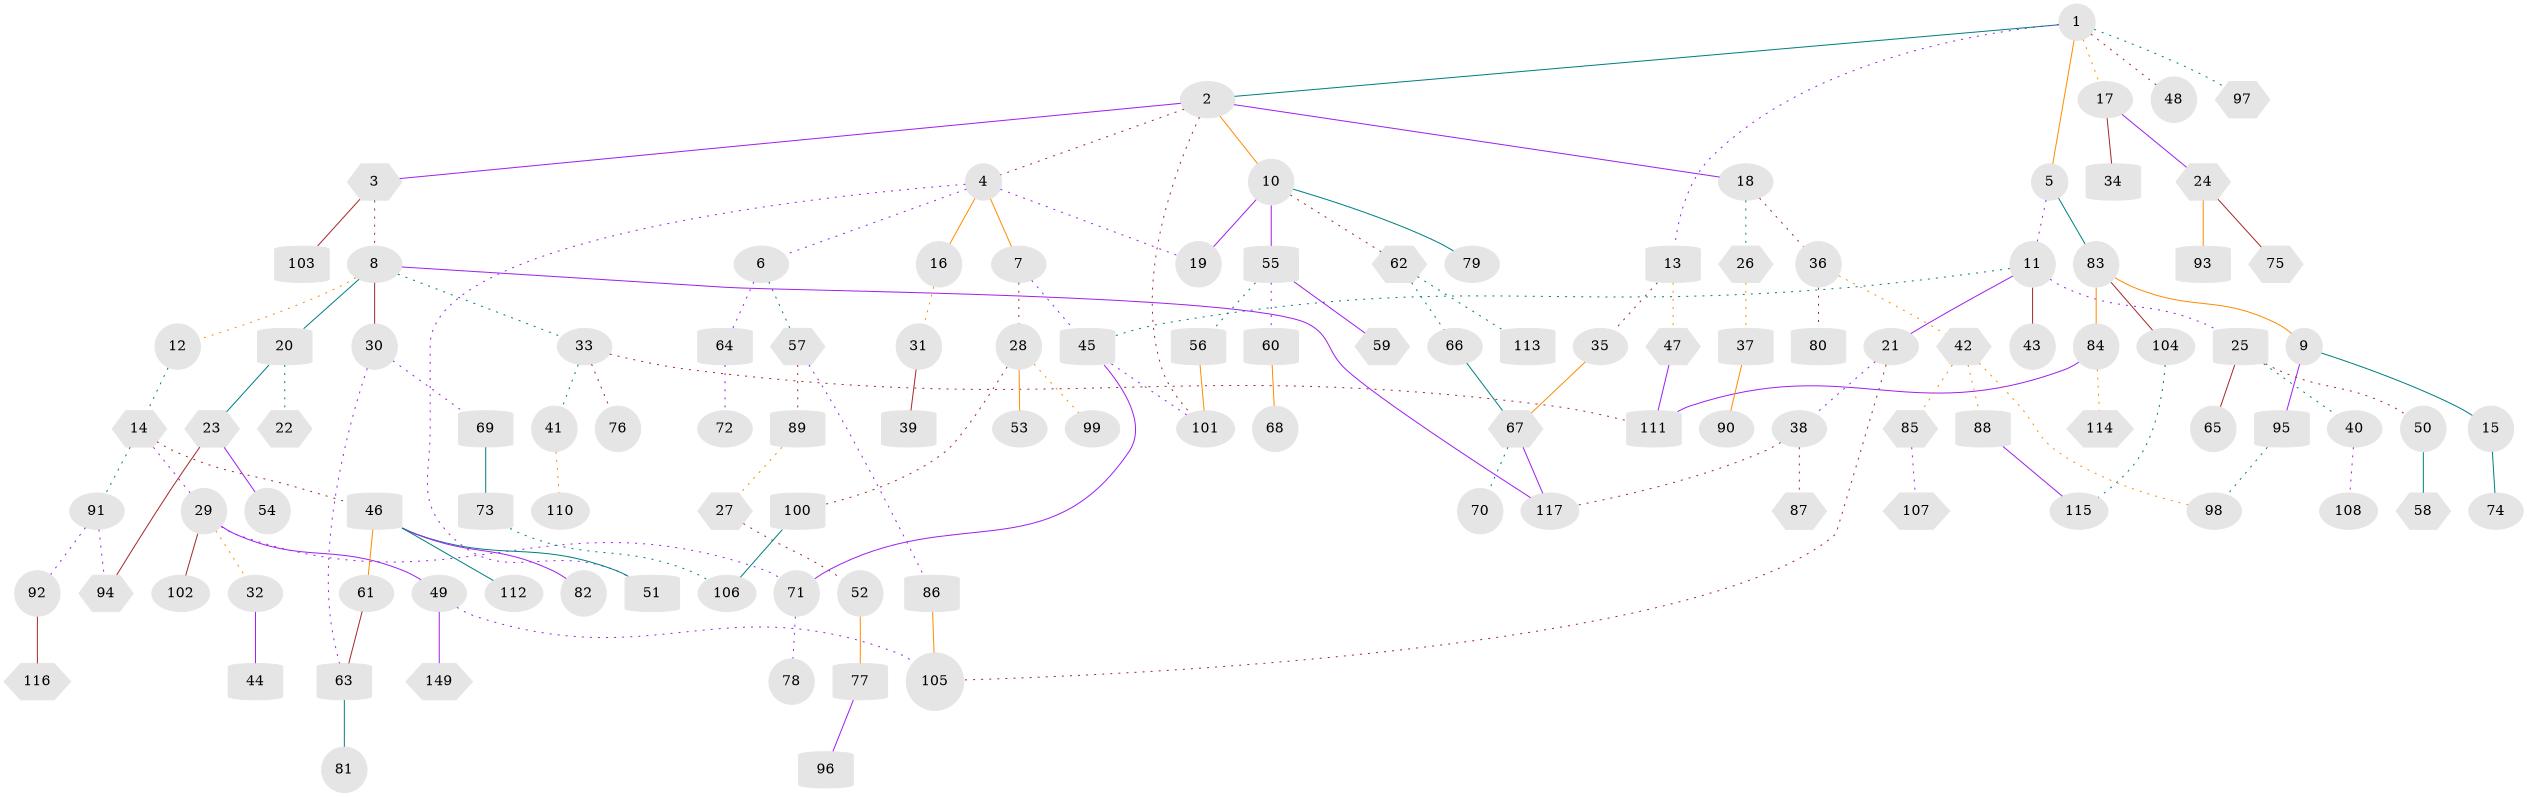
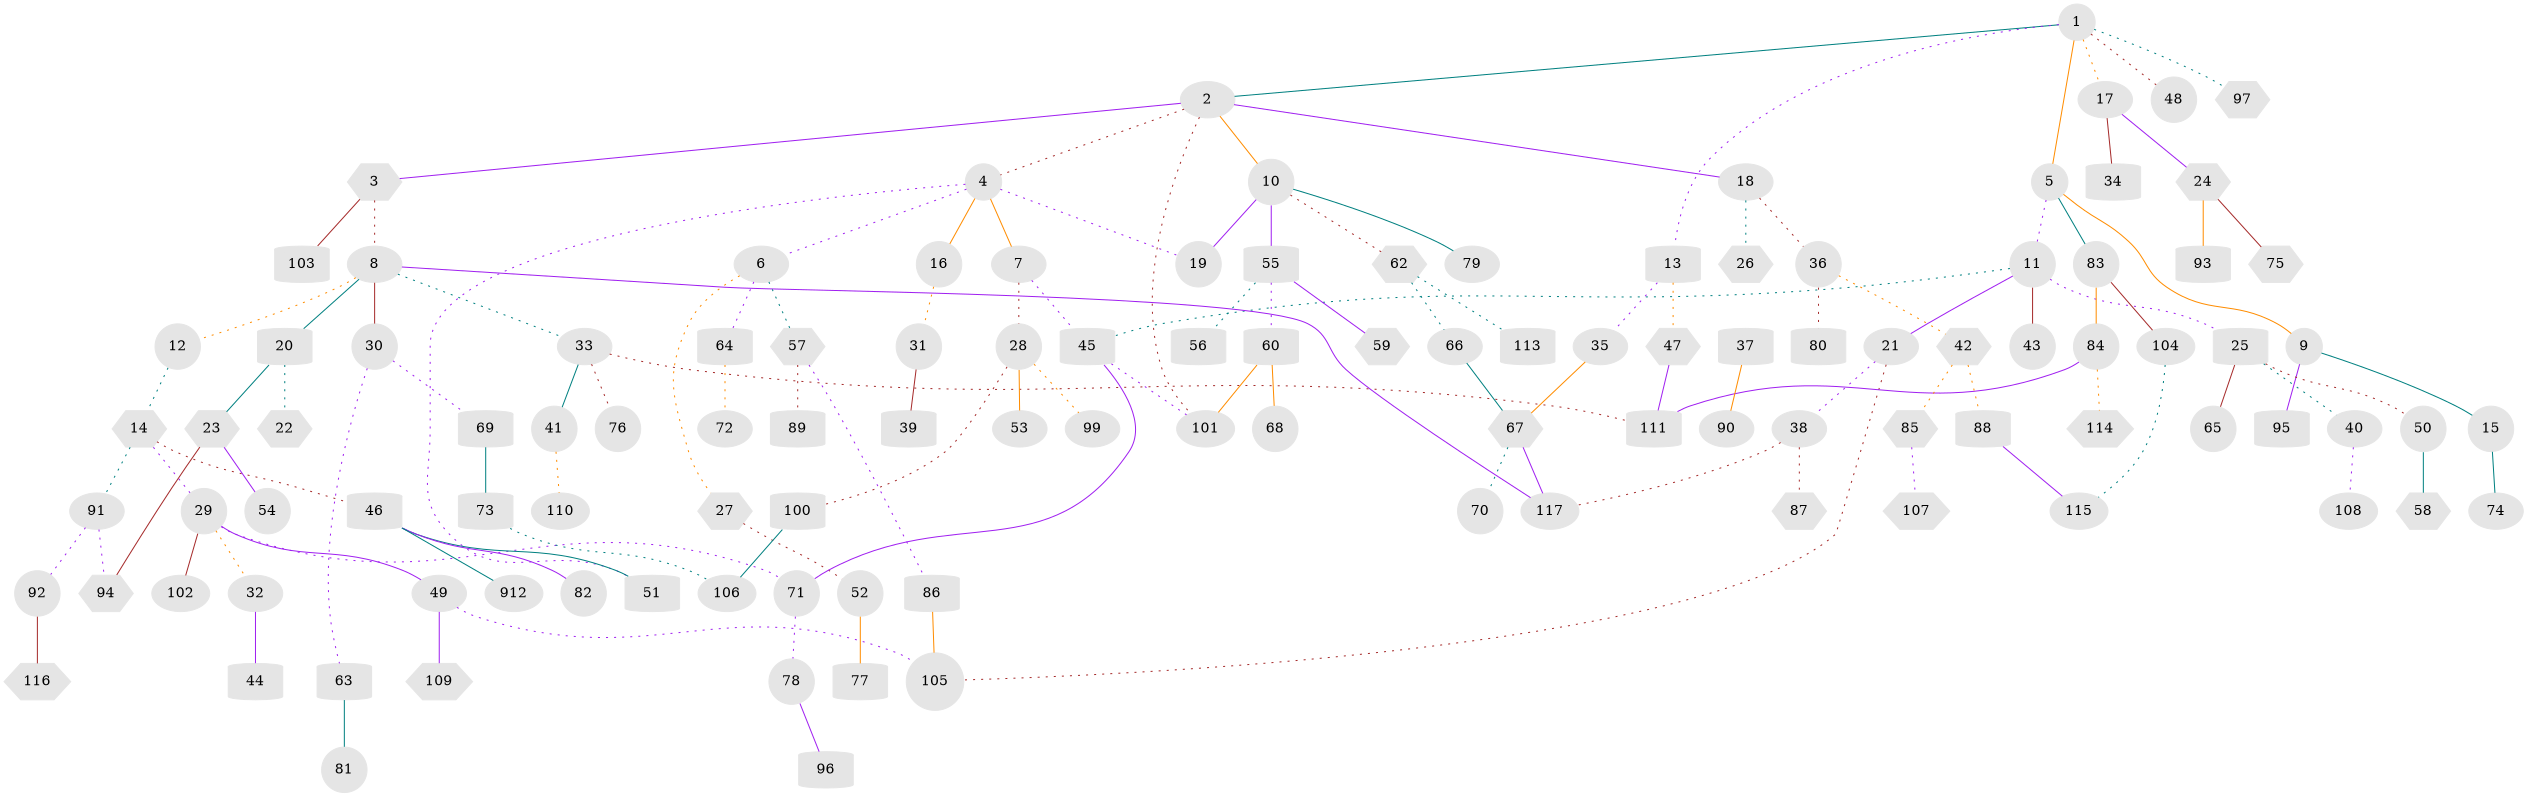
edge "83" -- "9": now "5" -- "9"
edge "26" -- "37": removed
edge "13" -- "35": color brown -> purple
edge "33" -- "41": style dotted -> solid
edge "64" -- "72": color purple -> darkorange
edge "56" -- "101": now "60" -- "101"
edge "89" -- "27": now "6" -- "27"
node "98": removed
node "61": removed
node "112": label "112" -> "912"
node "149": label "149" -> "109"
edge "77" -- "96": now "78" -- "96"
